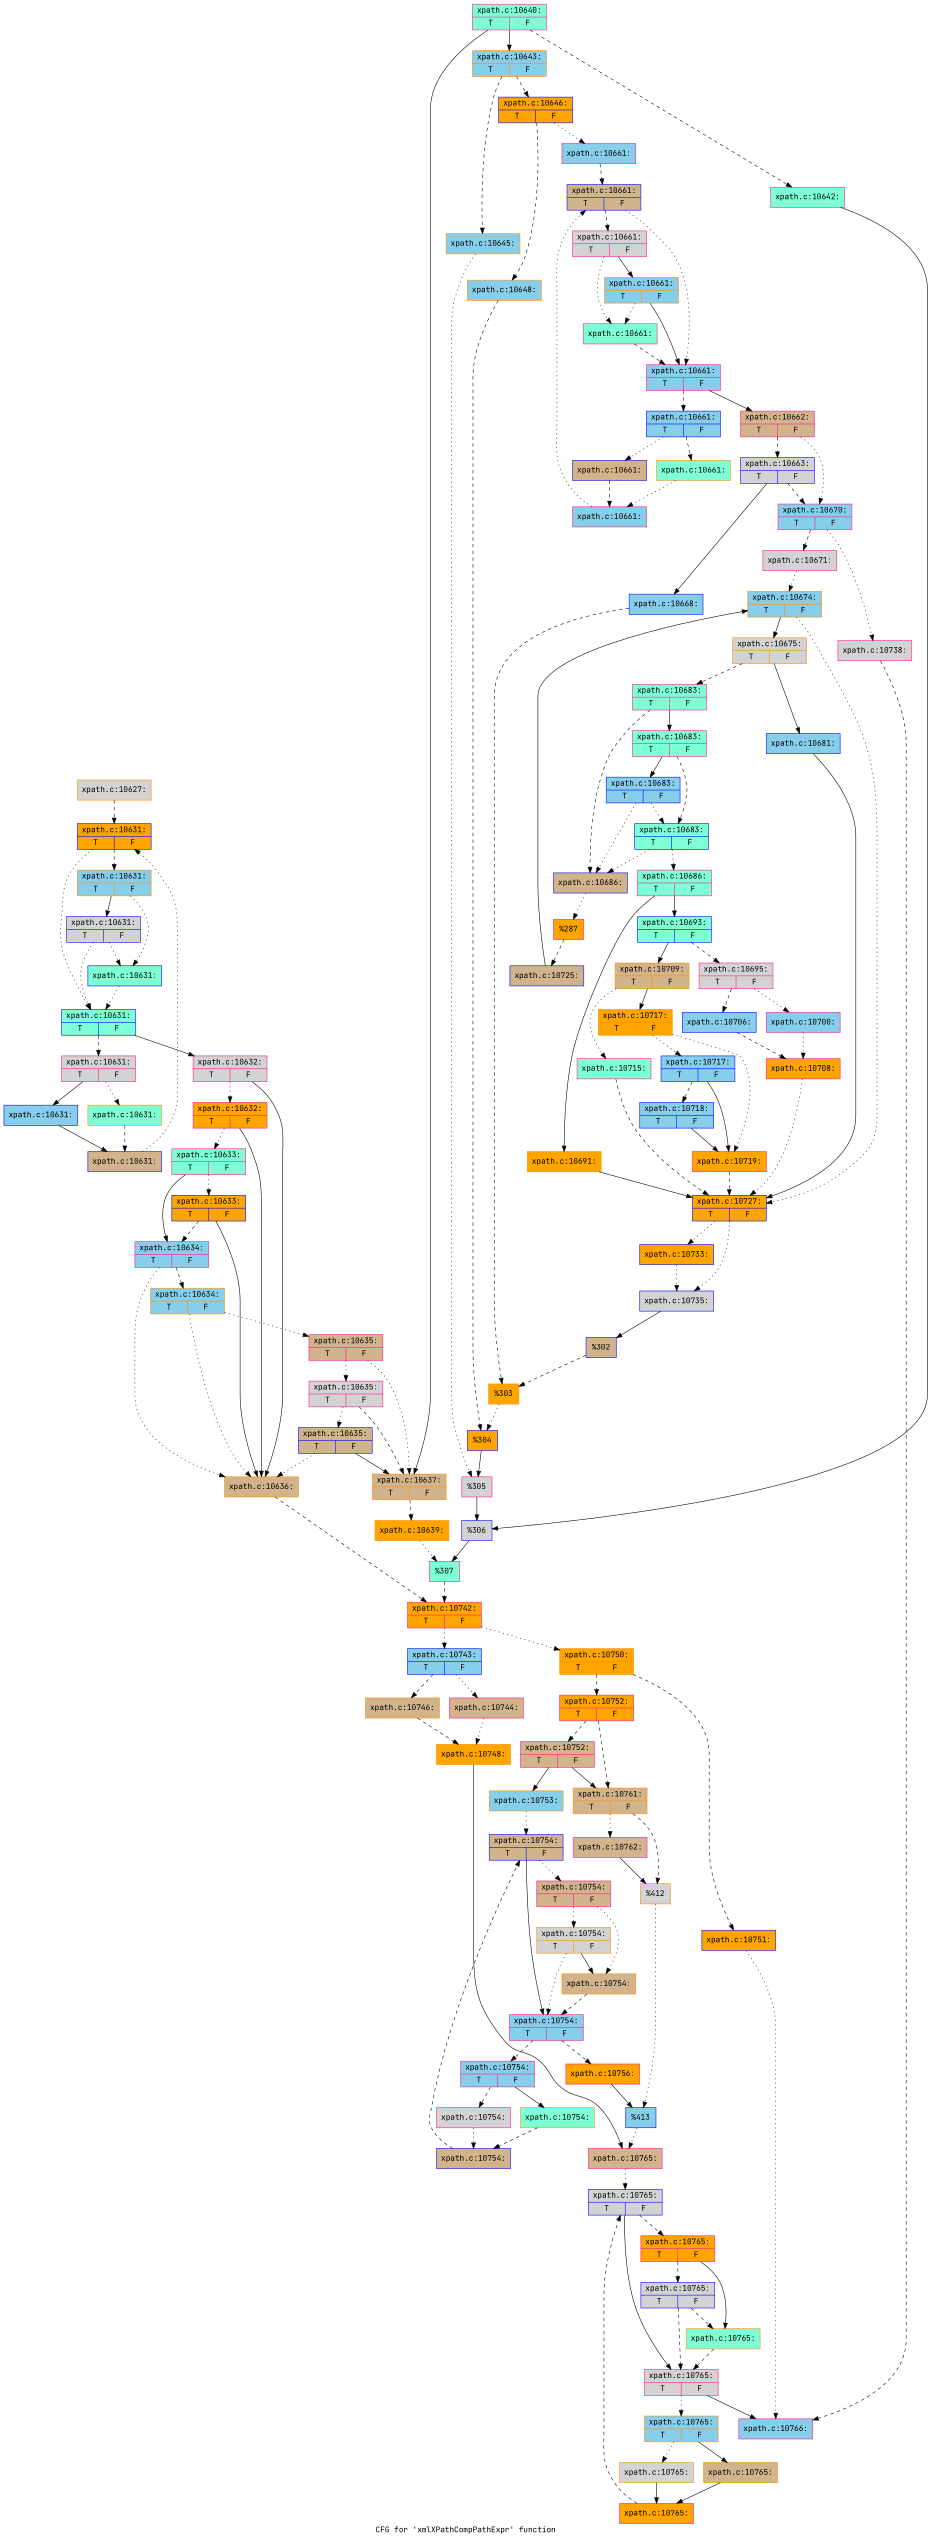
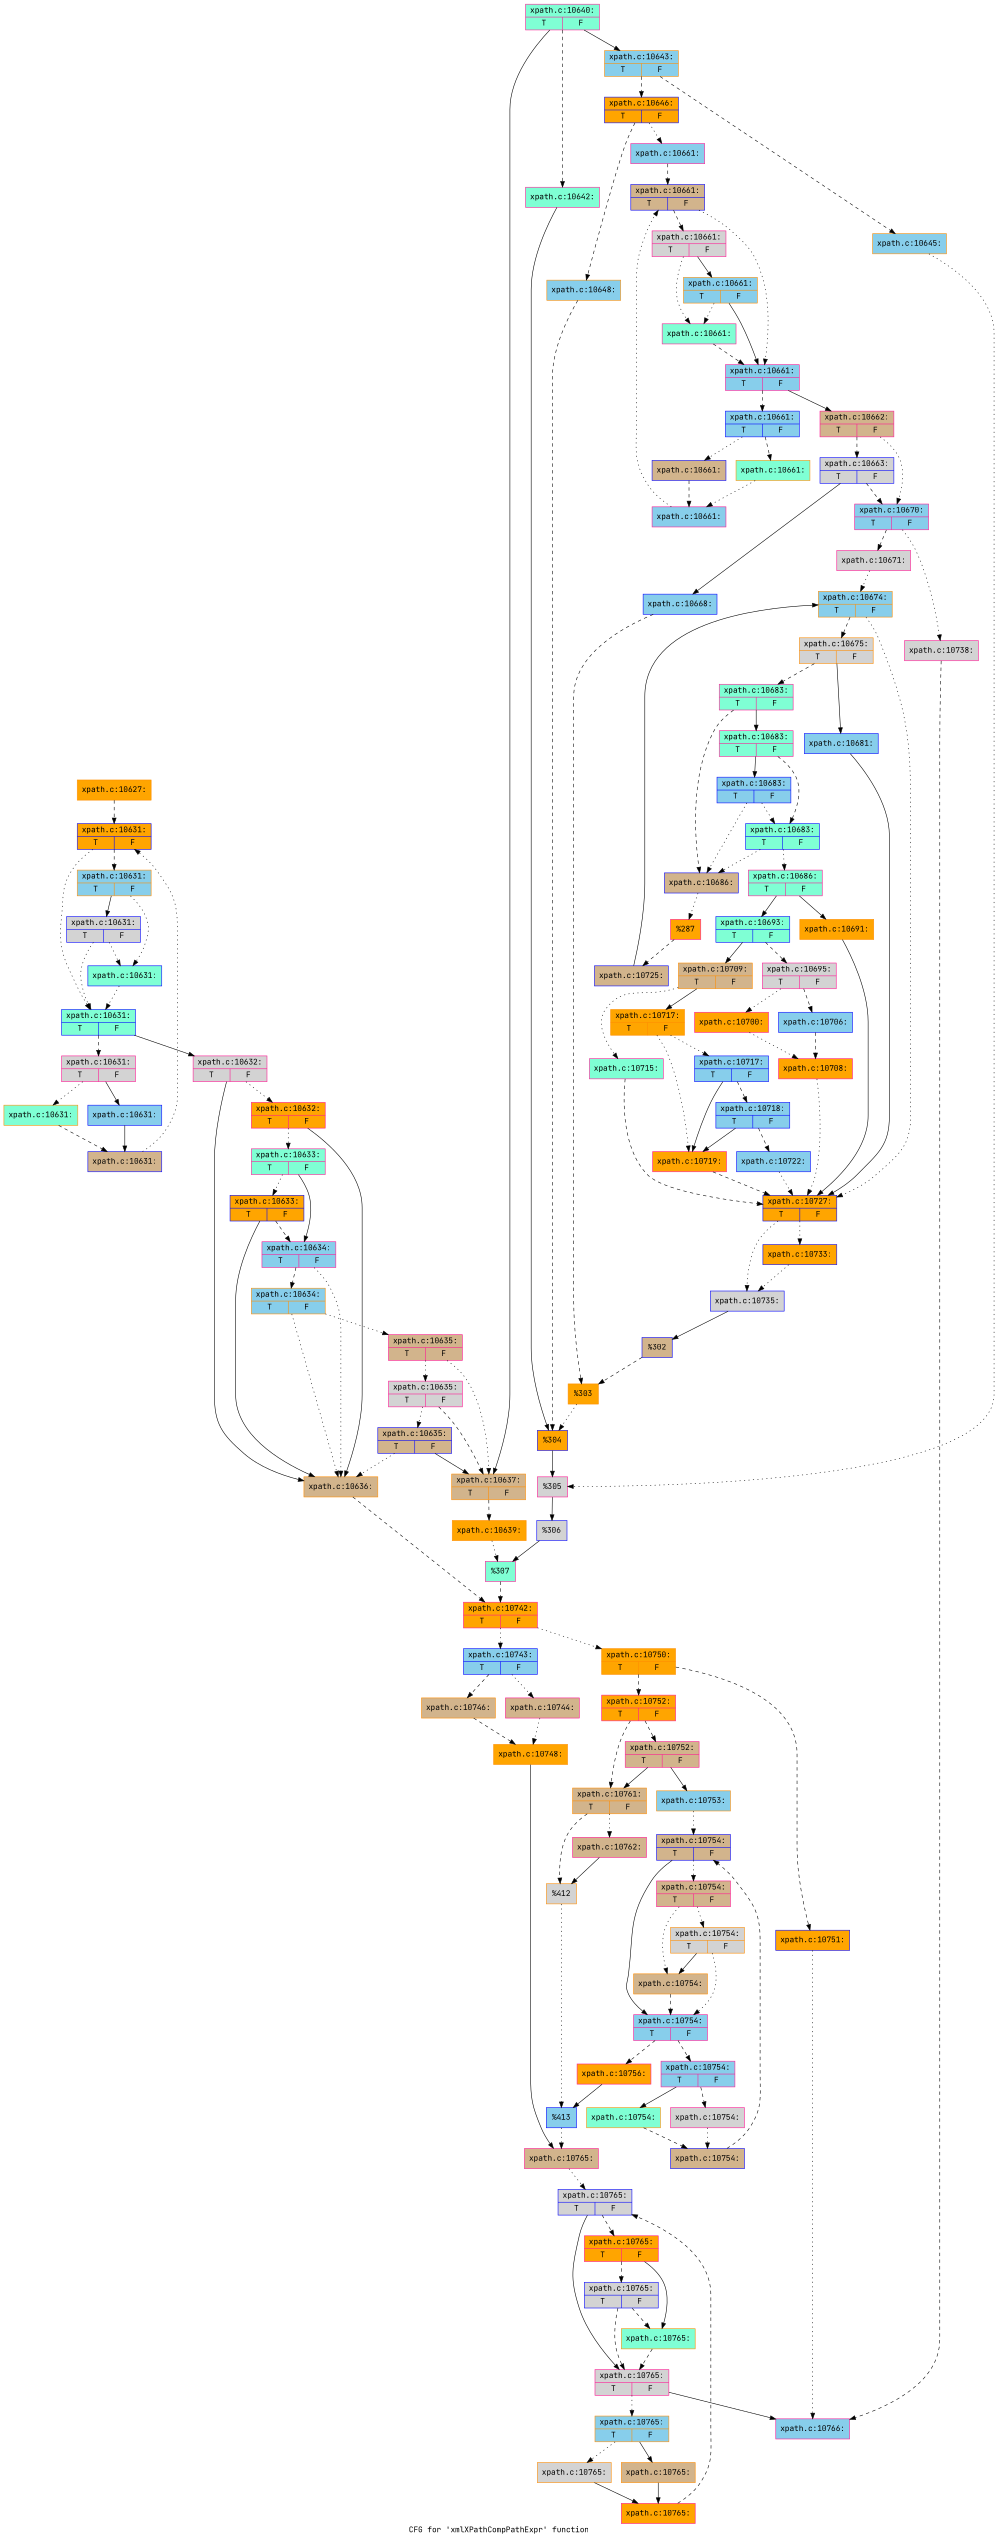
edge "xpath.c:10674:" -> "xpath.c:10675:": style solid -> dashed
node "xpath.c:10627:": fillcolor lightgrey -> orange
edge "xpath.c:10642:" -> "%306": now "xpath.c:10642:" -> "%304"
node "xpath.c:10700:": fillcolor skyblue -> orange
node "xpath.c:10722:": added
